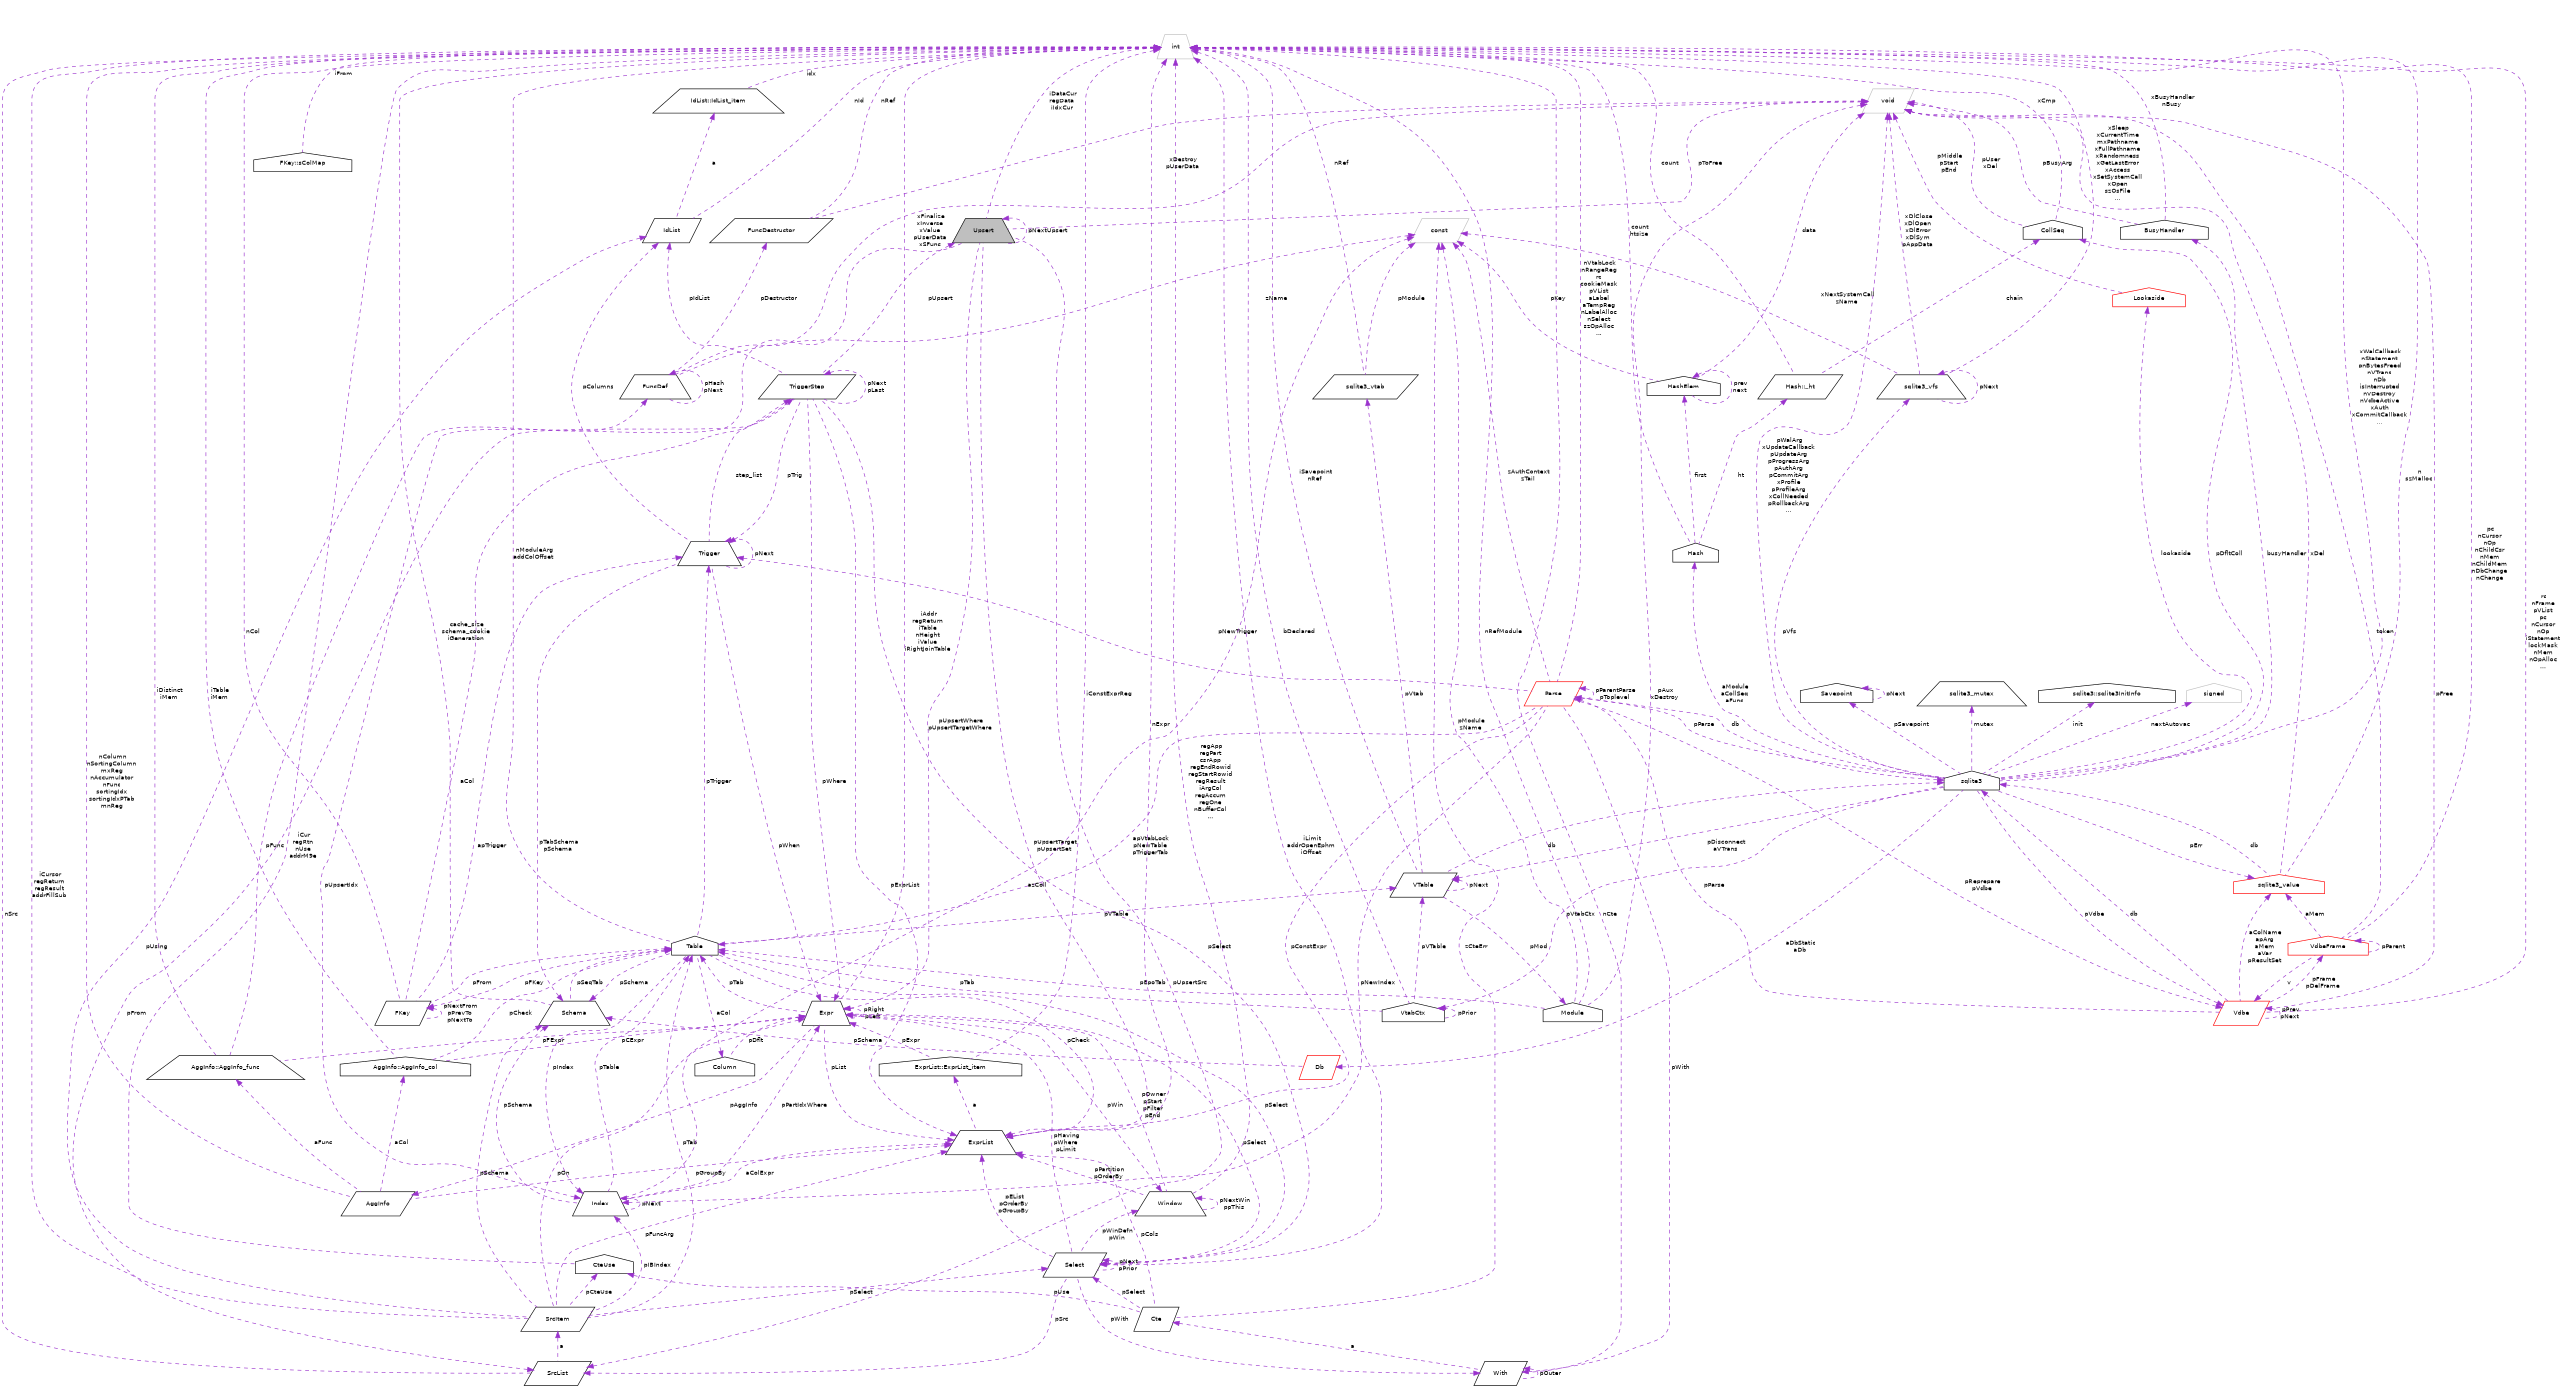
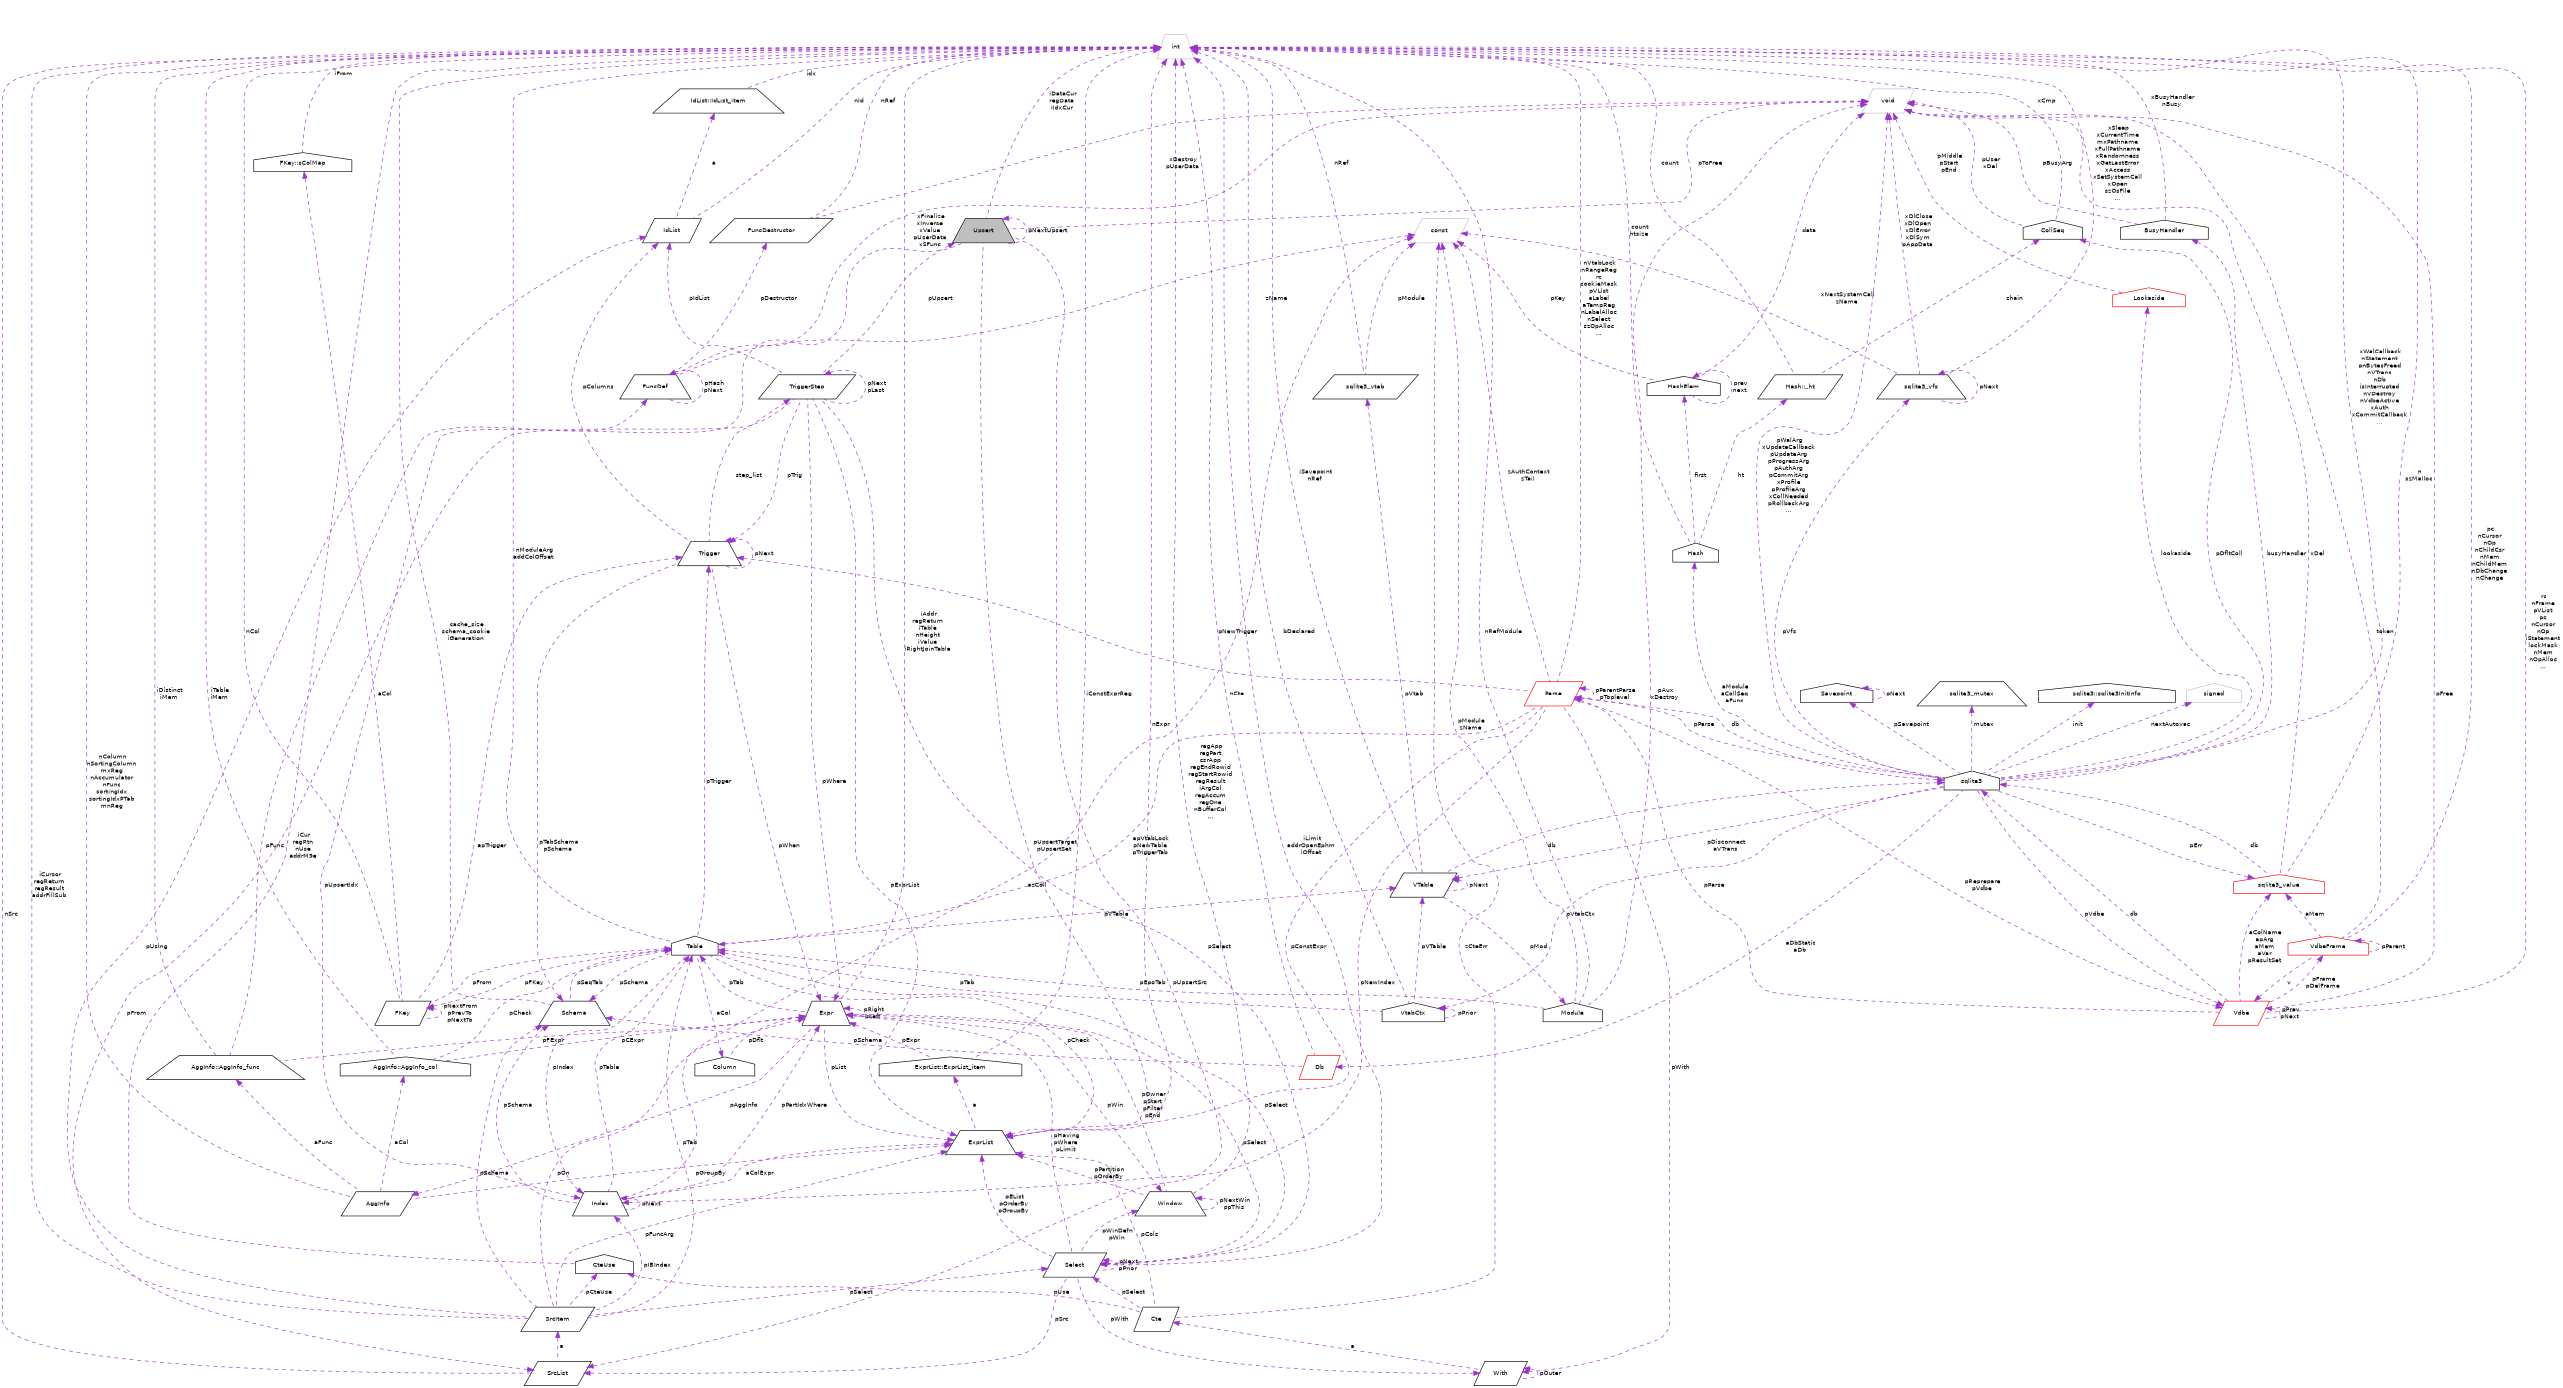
edge "With" -> "int": now "Db" -> "int"
edge "FKey" -> "TriggerStep": now "FKey" -> "FKey::sColMap"
edge "Upsert" -> "Expr": removed, label "pUpsertWhere pUpsertTargetWhere"
